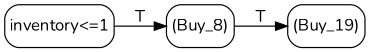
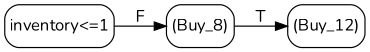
edge "inventory<=1" -> "(Buy_8)": label "T" -> "F"
node "(Buy_19)": label "(Buy_19)" -> "(Buy_12)"
